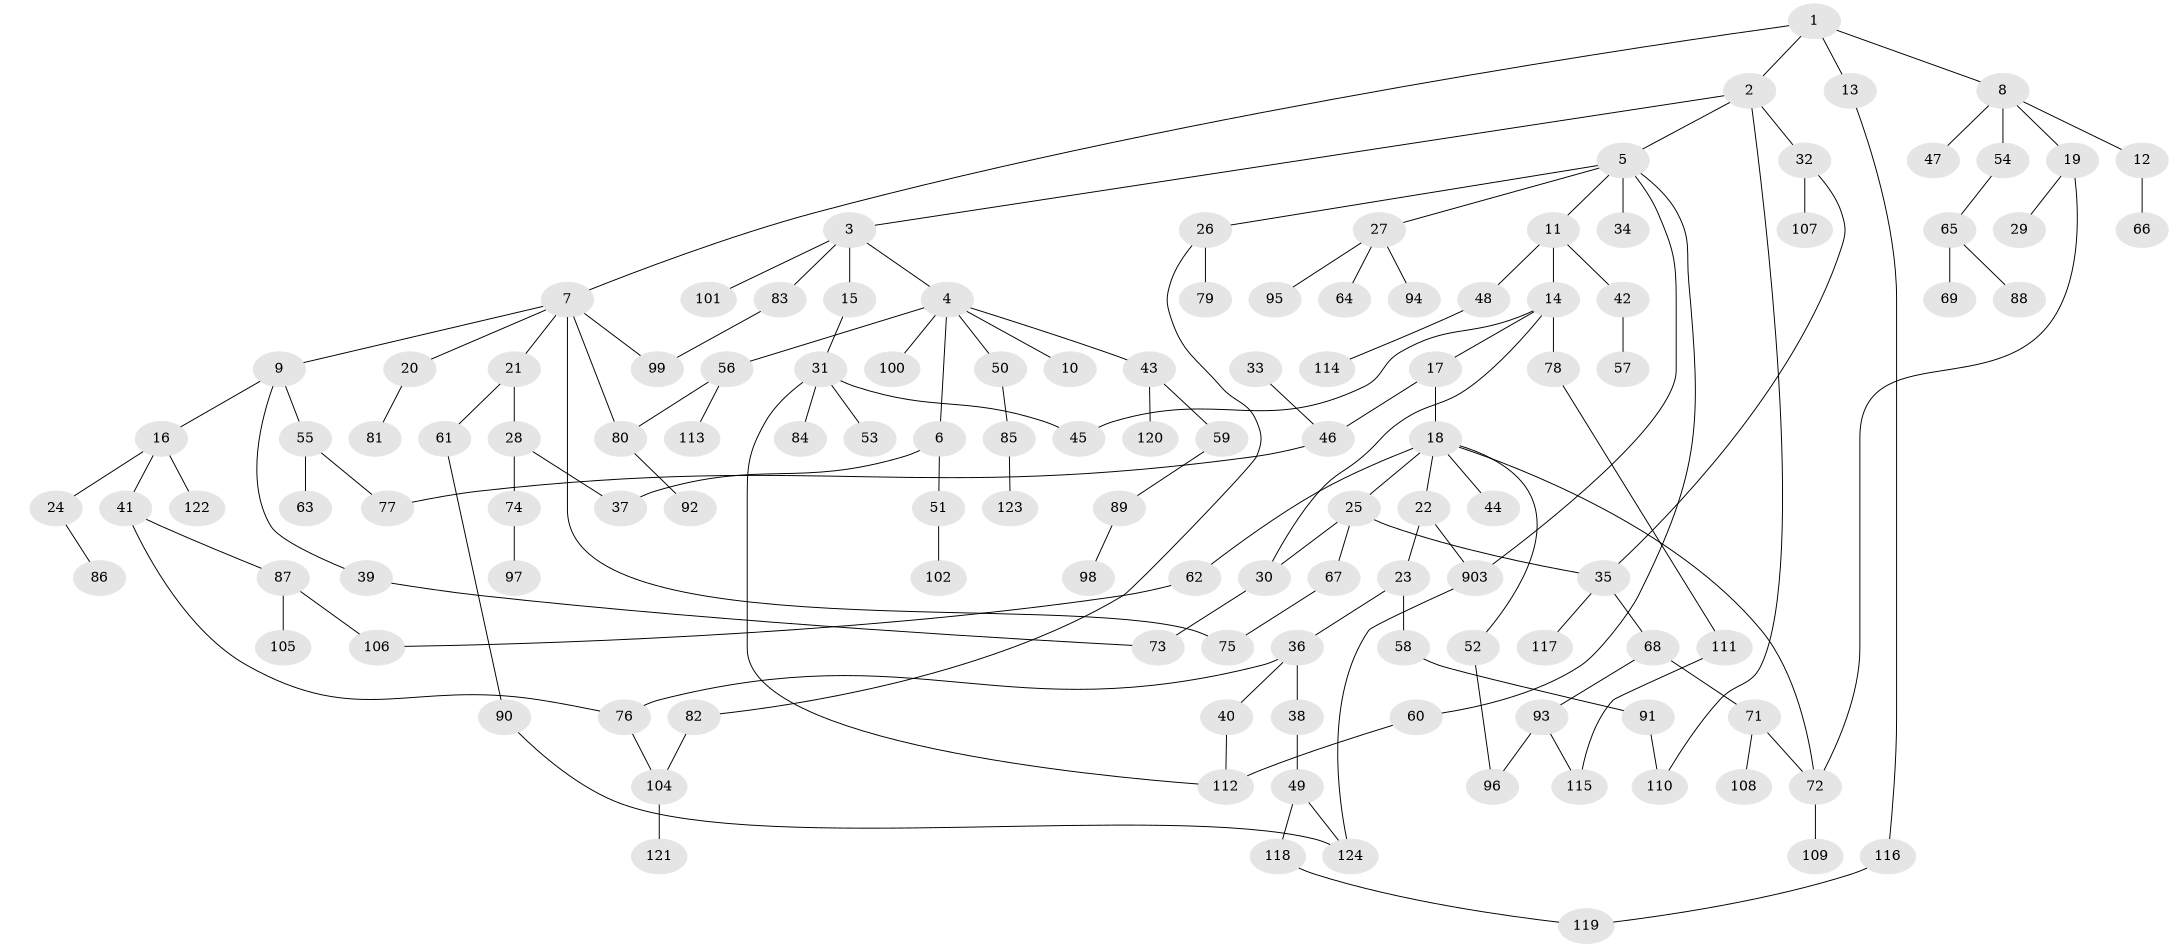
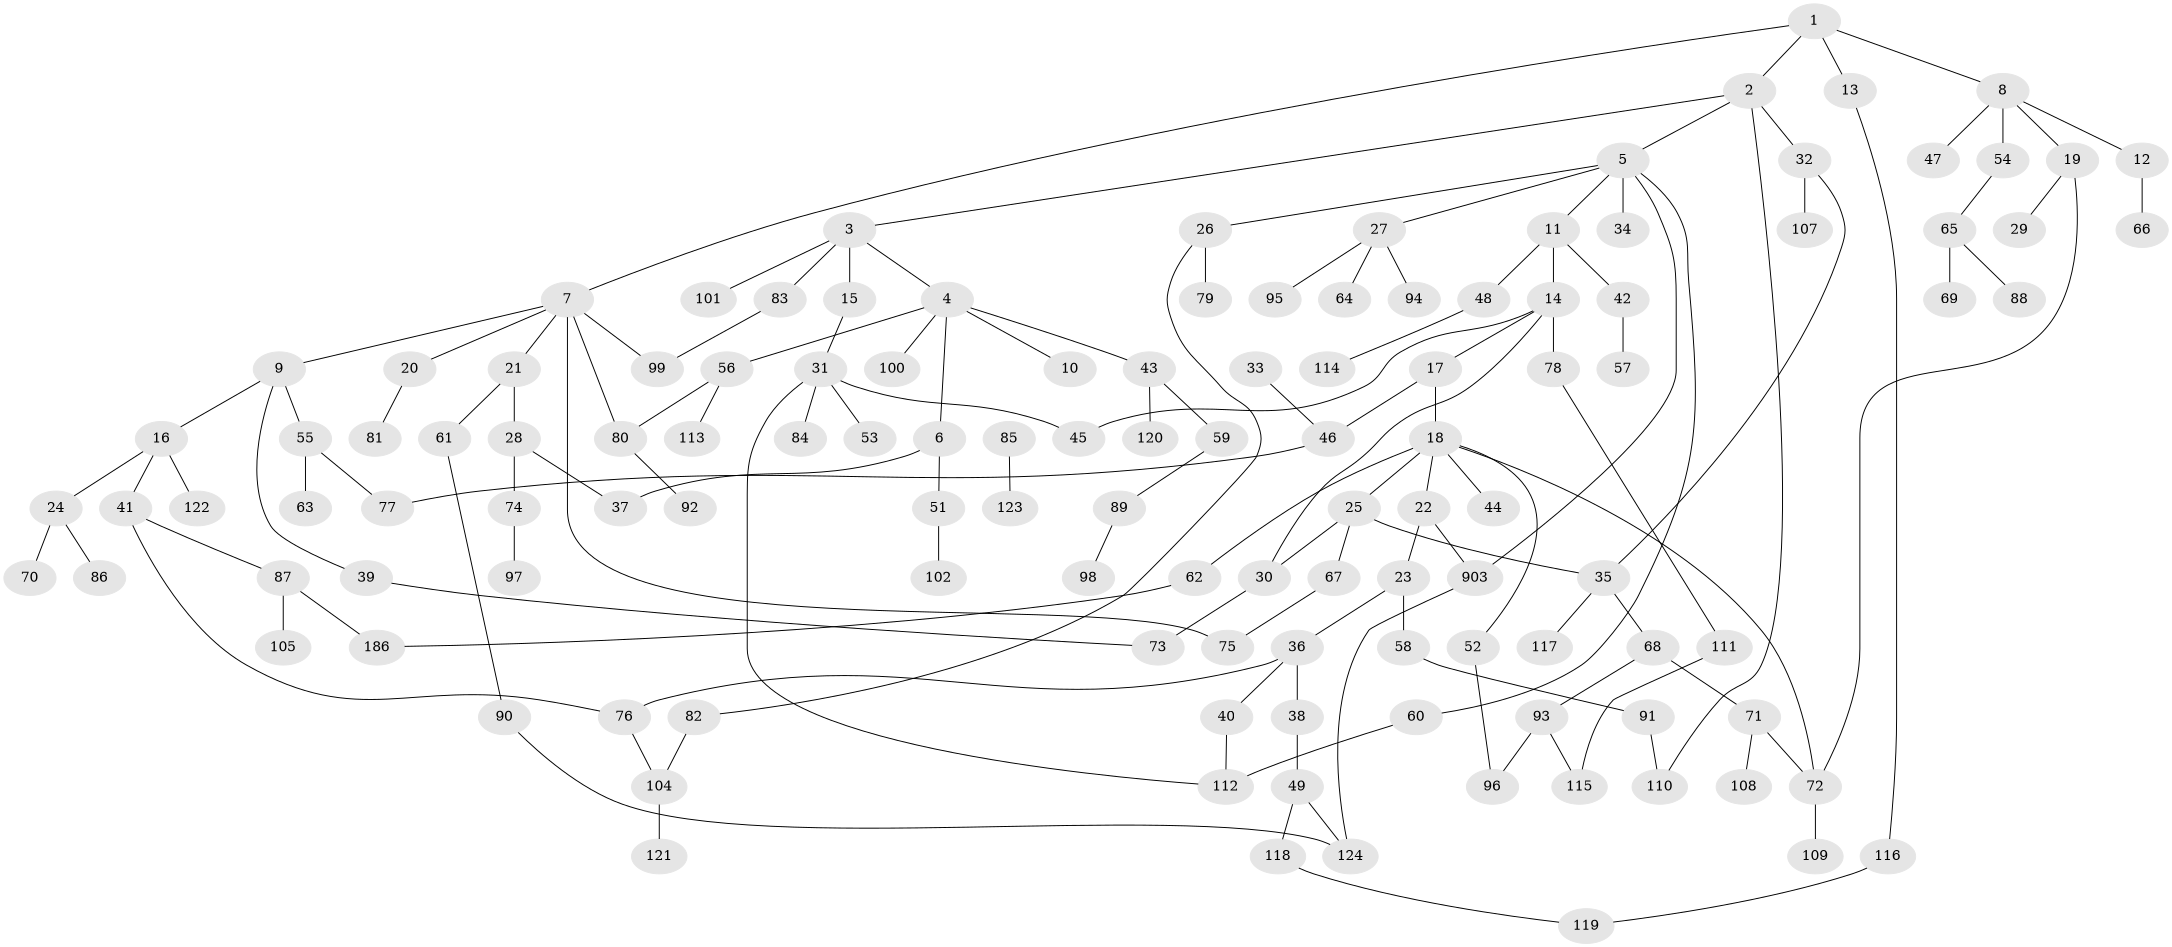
node "50": removed
node "70": added
node "106": label "106" -> "186"
